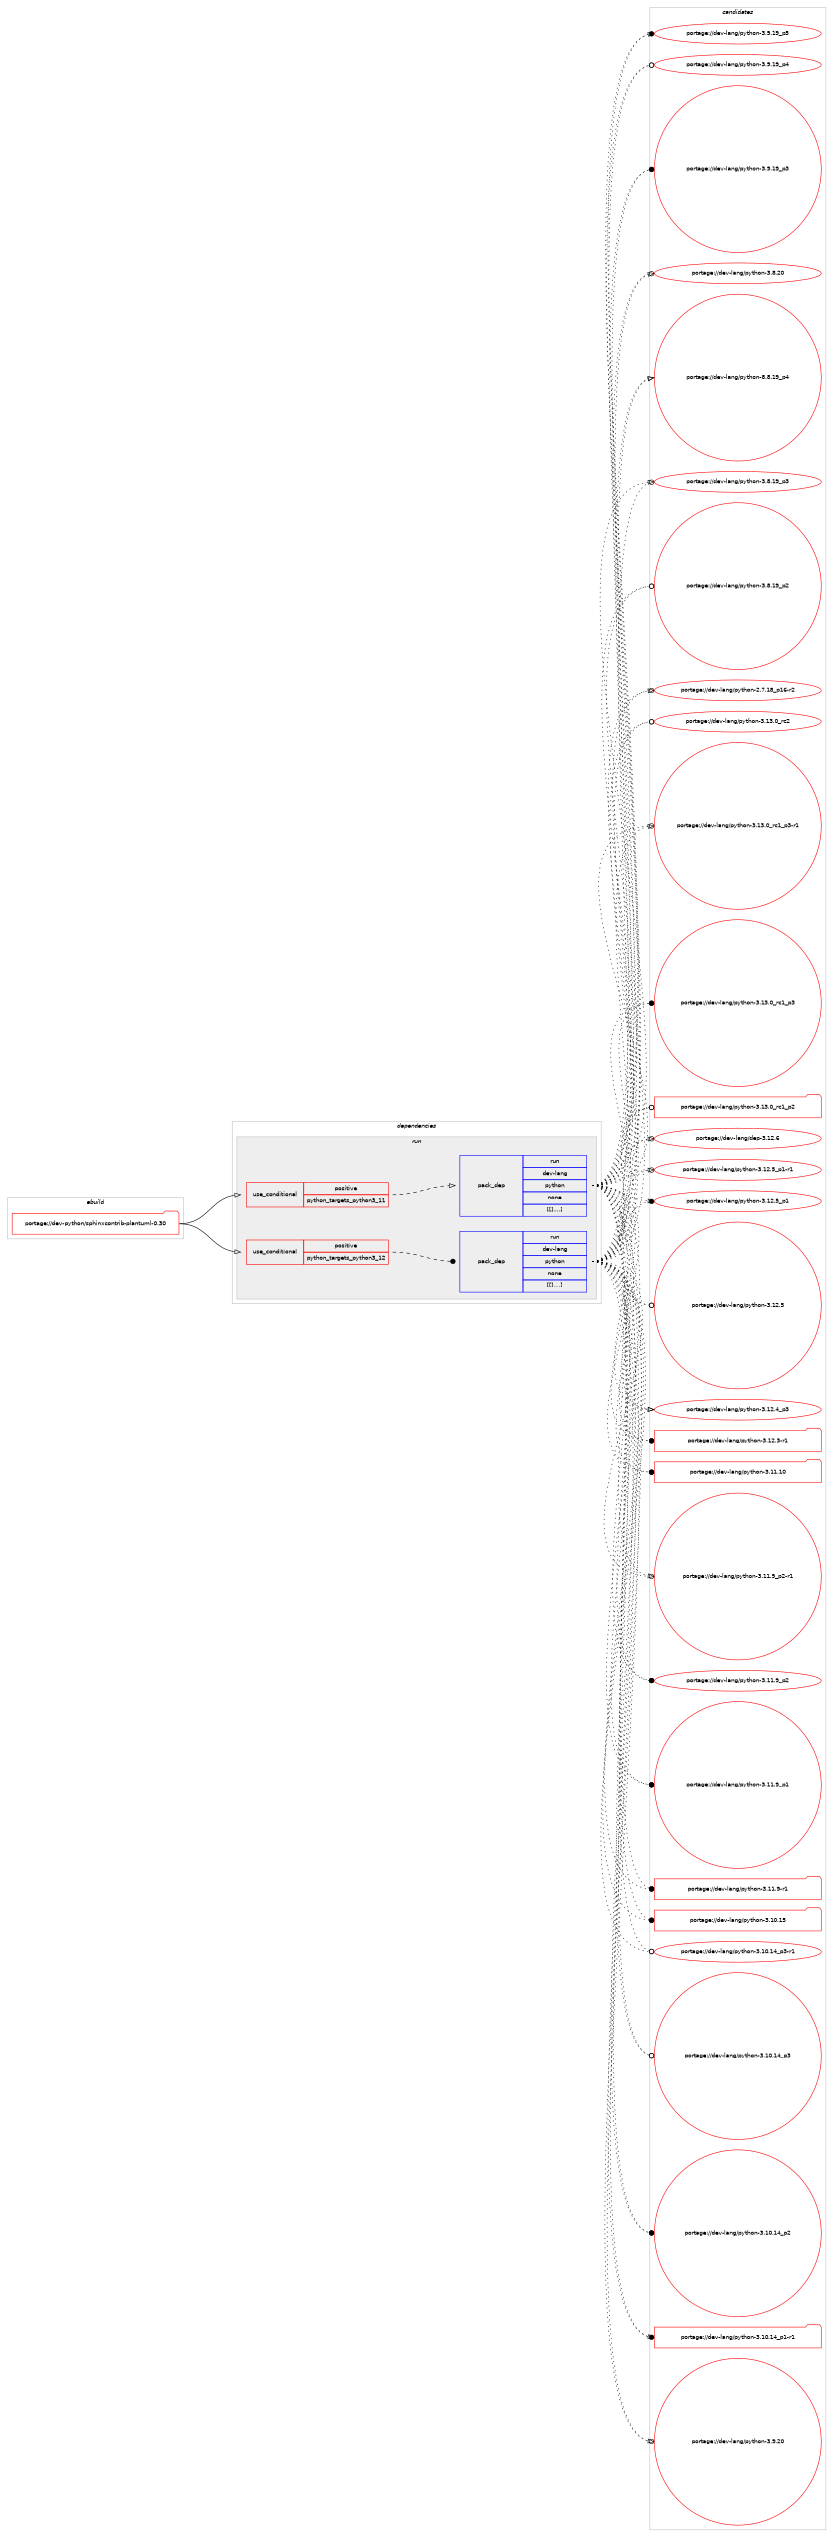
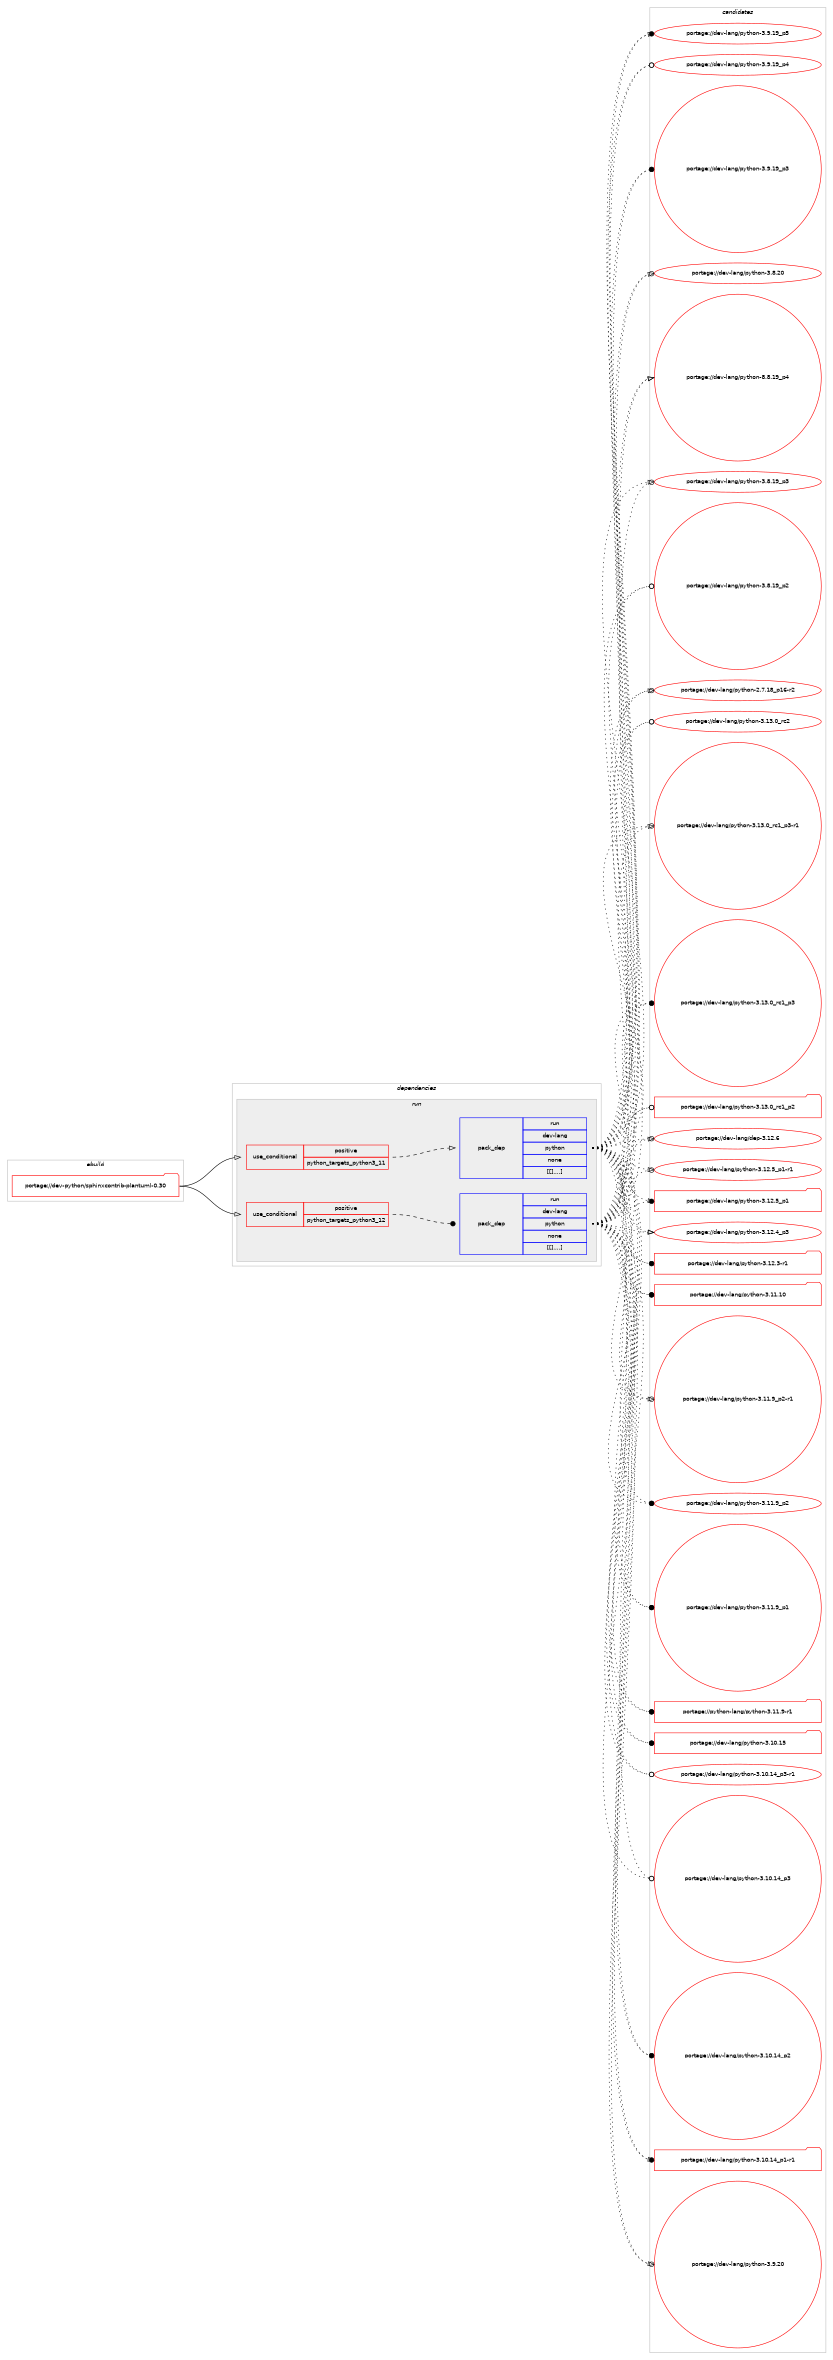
node "portage://dev-lang/python-3.12.5_p1": shape ellipse -> folder
node "portage://dev-lang/python-3.12.5": removed
node "portage://dev-lang/python-3.11.9-r1": label "portage://dev-lang/python-3.11.9-r1" -> "portage://python-lang/python-3.11.9-r1"
